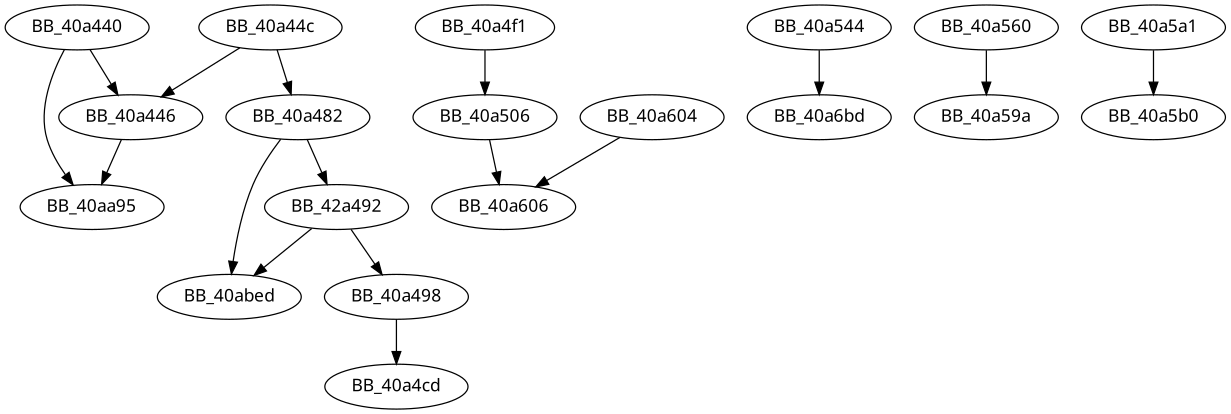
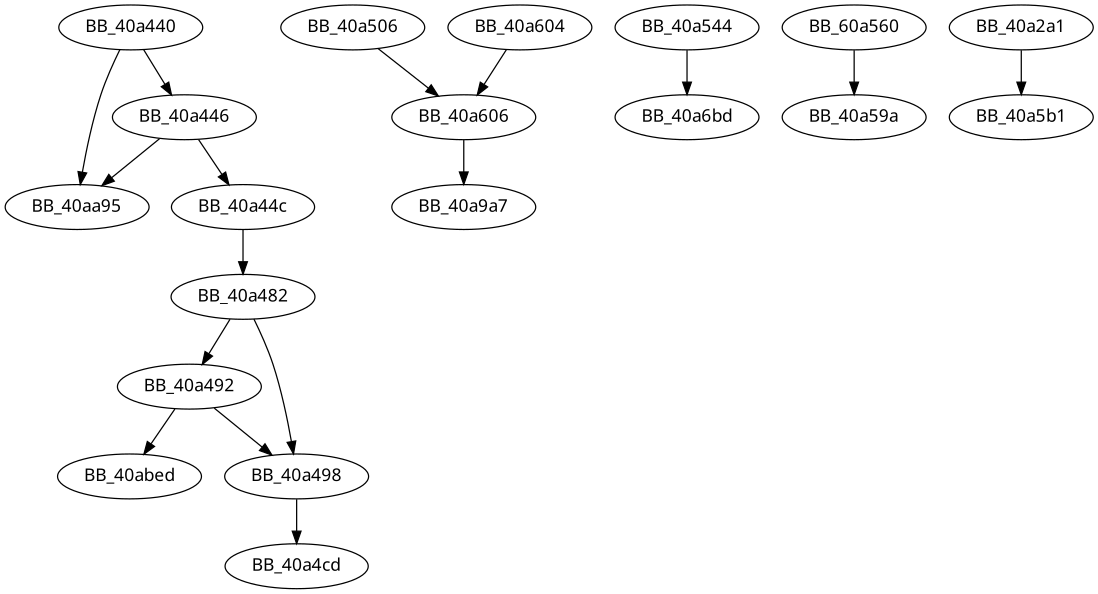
node "BB_40a4f1": removed
node "BB_40a560": label "BB_40a560" -> "BB_60a560"
node "BB_40a5a1": label "BB_40a5a1" -> "BB_40a2a1"
edge "BB_40a44c" -> "BB_40a446": reversed
node "BB_40a5b0": label "BB_40a5b0" -> "BB_40a5b1"
edge "BB_40a482" -> "BB_40abed": now "BB_40a482" -> "BB_40a498"
node "BB_42a492": label "BB_42a492" -> "BB_40a492"
node "BB_40a9a7": added
